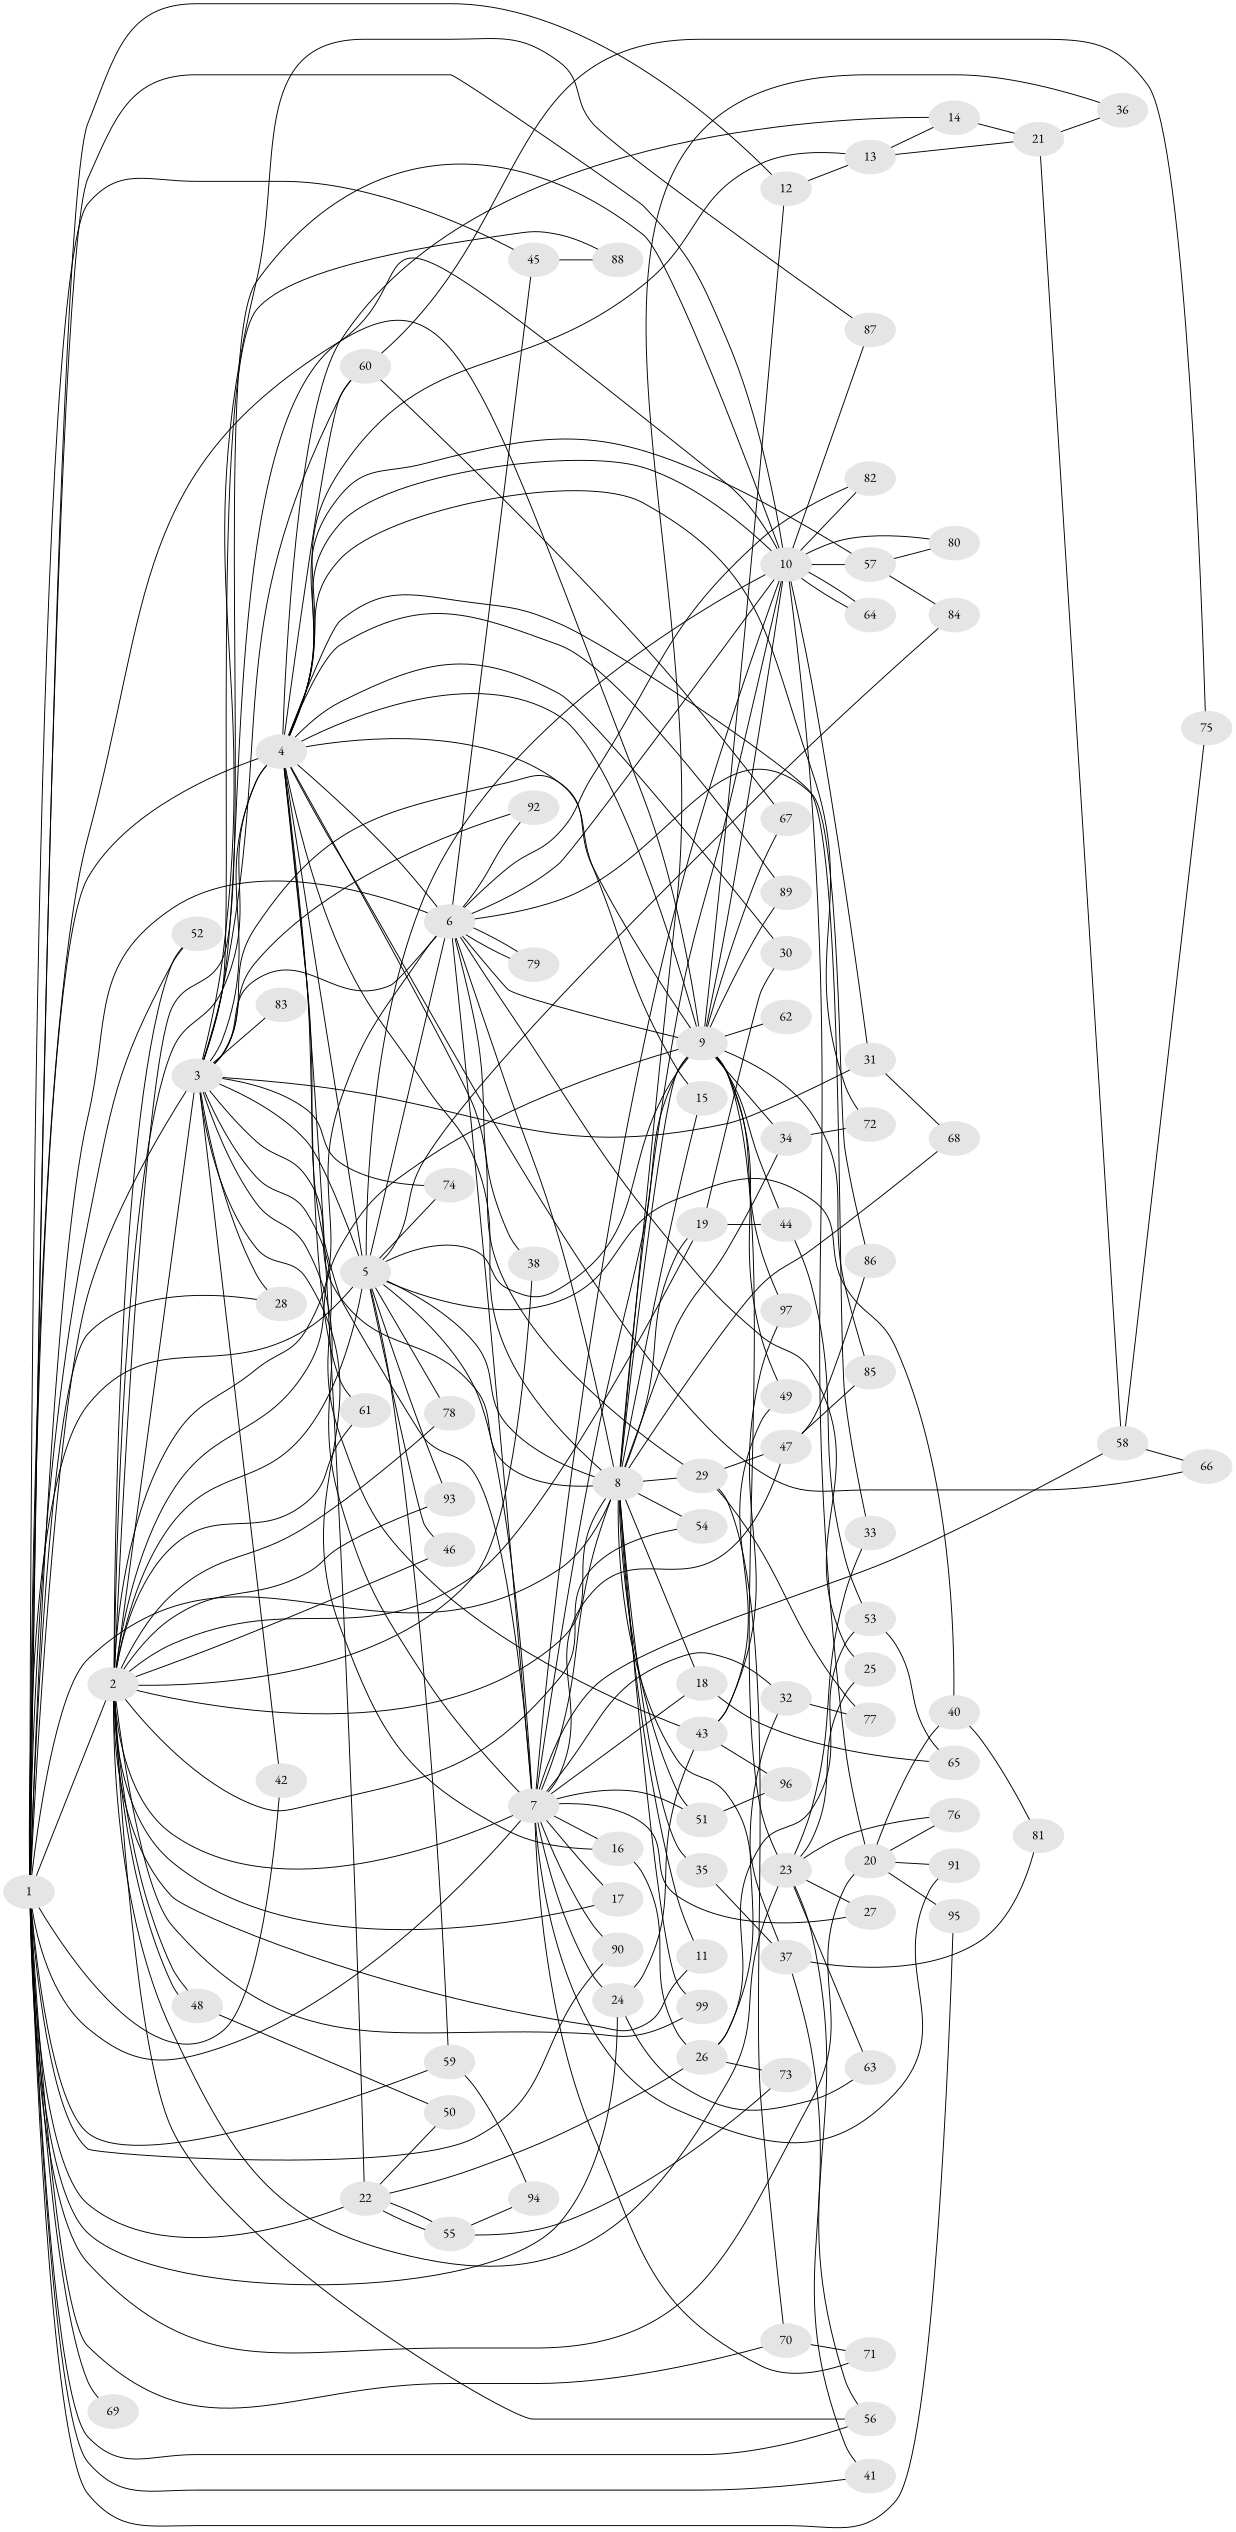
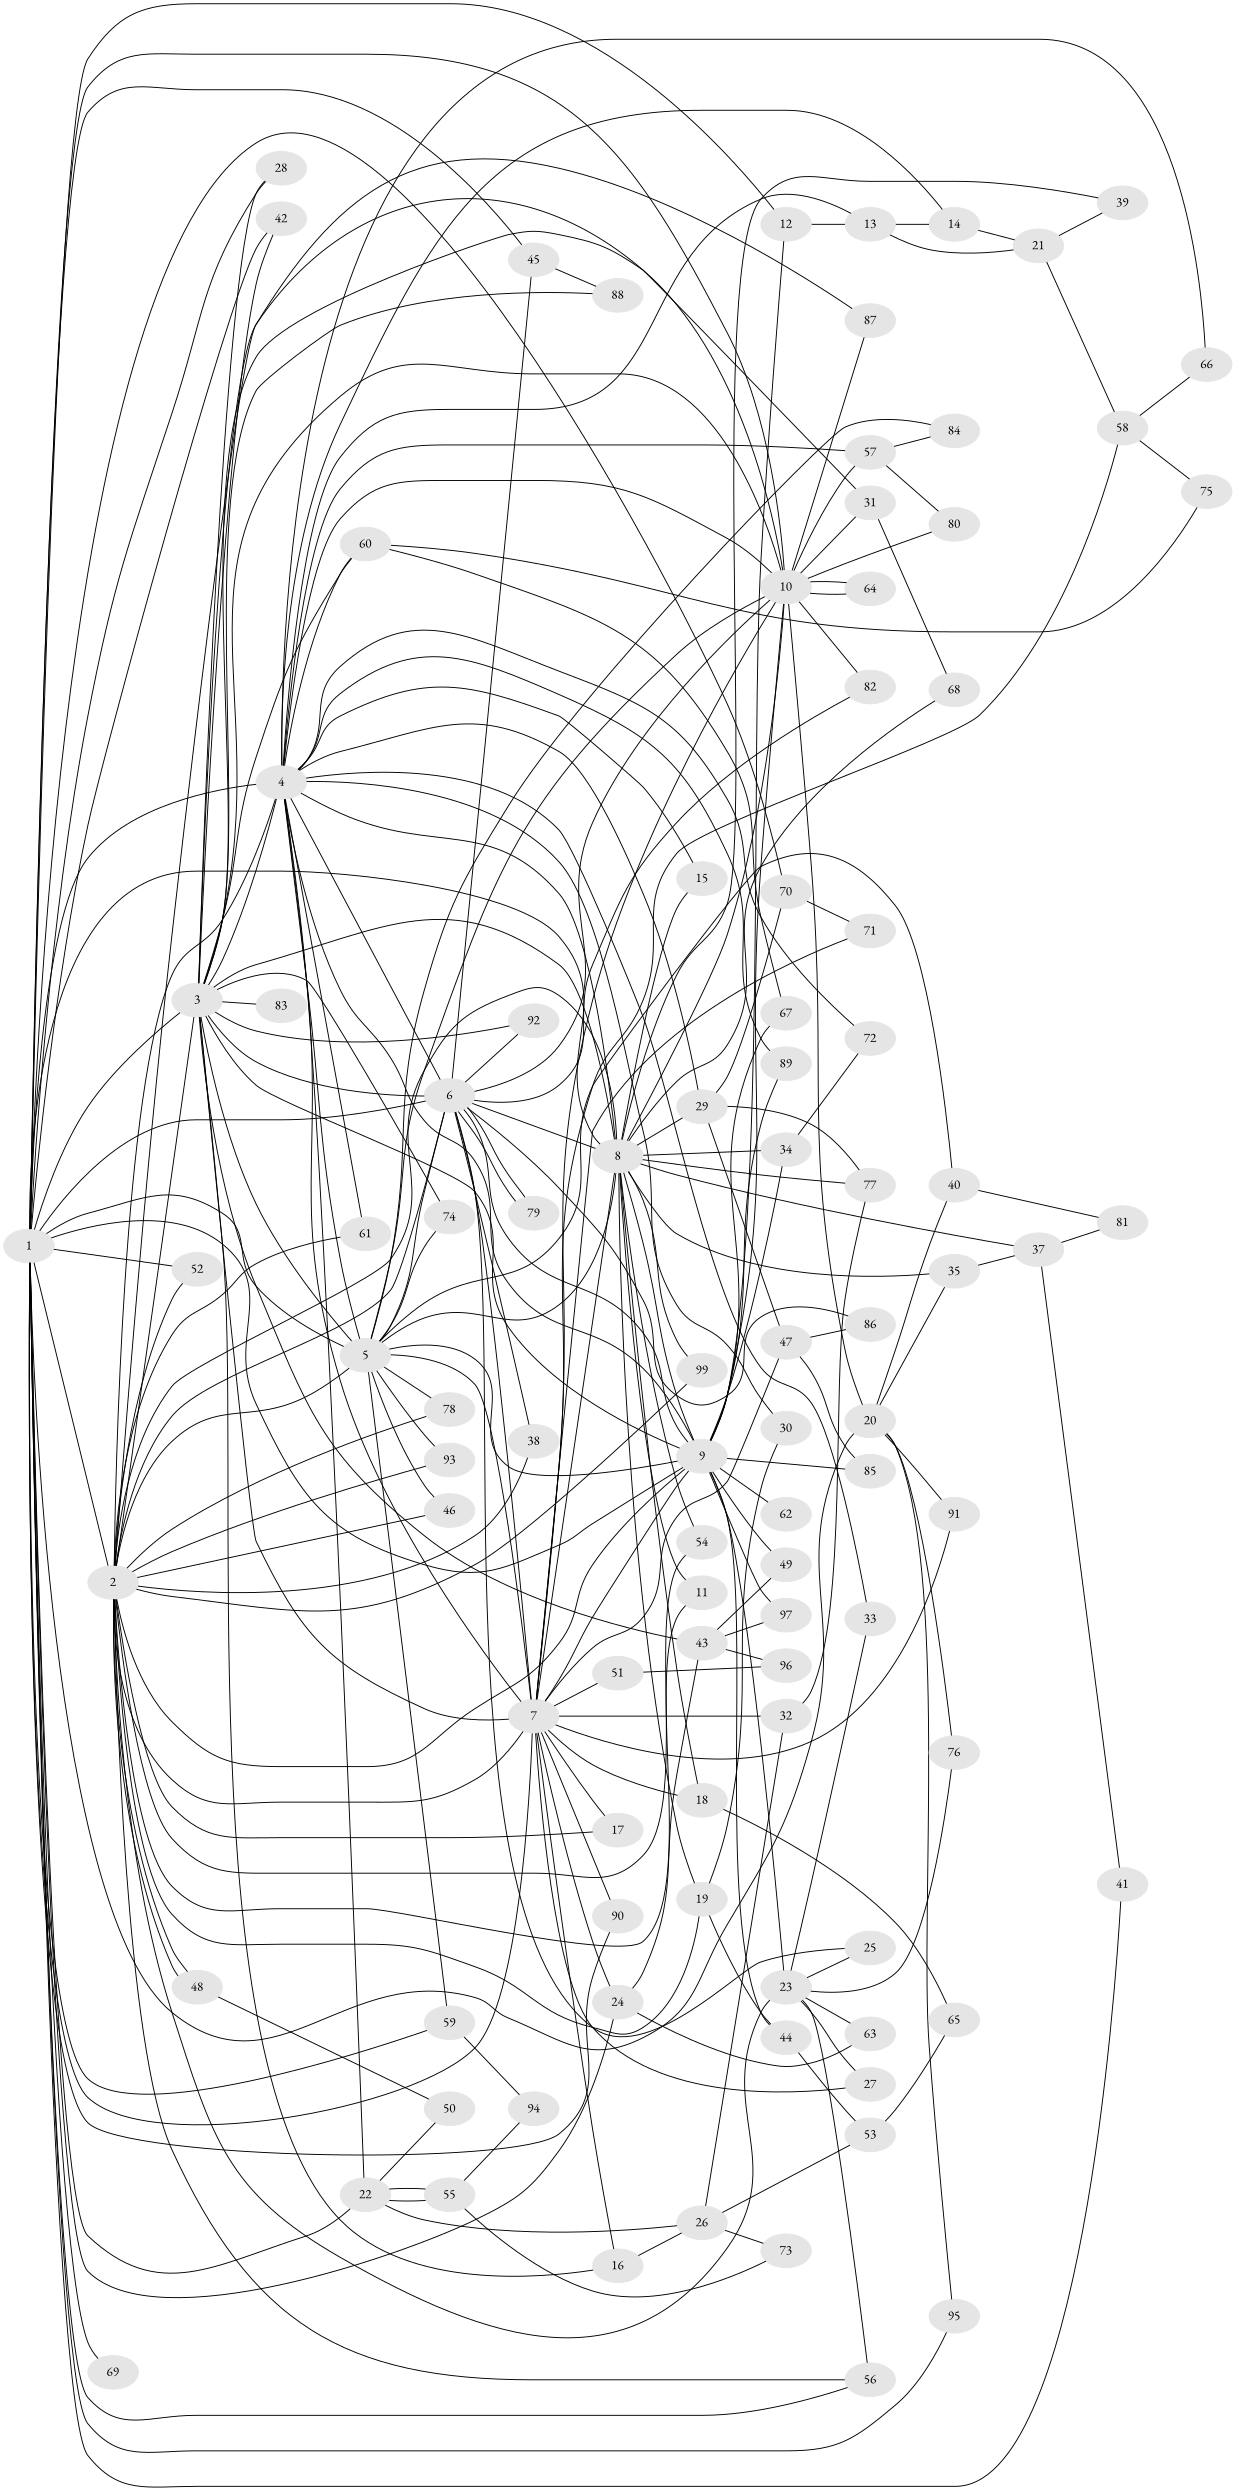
node "36": label "36" -> "39"
edge "35" -- "20": added
edge "8" -- "51": now "8" -- "77"
